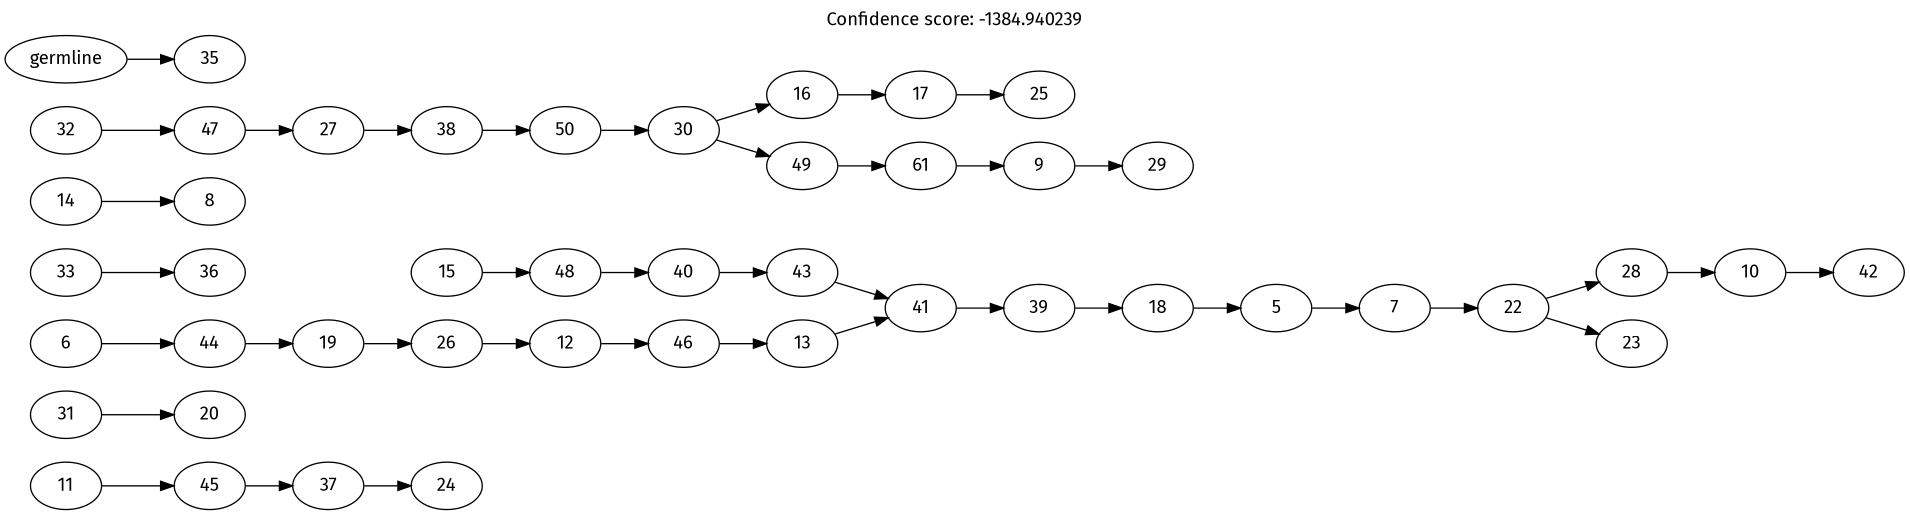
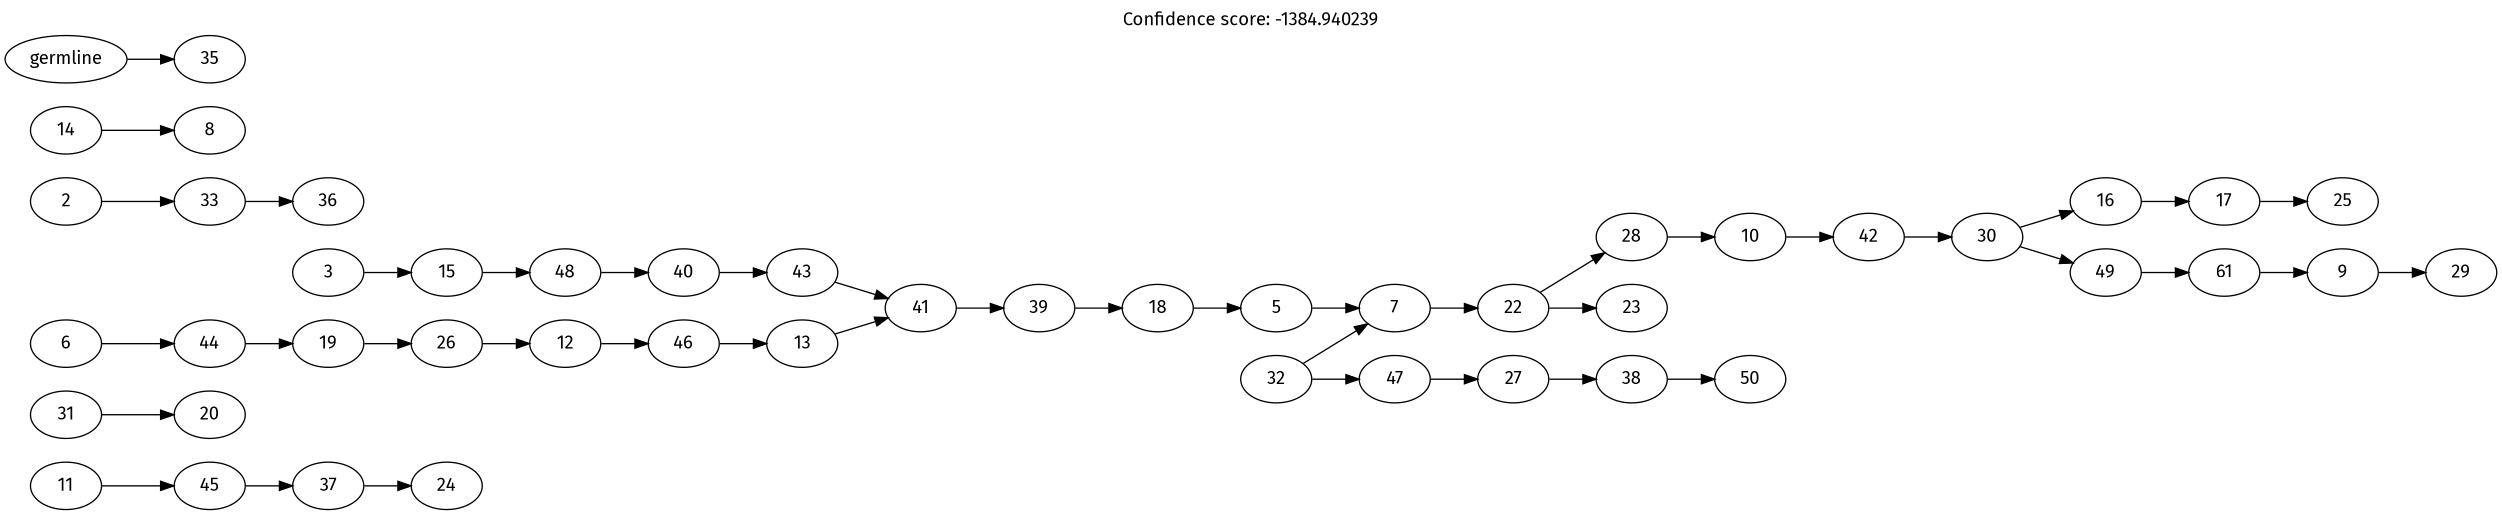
edge "50" -> "30": now "42" -> "30"
node "2": added
node "3": added
edge "32" -> "7": added
